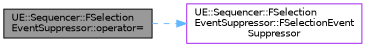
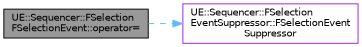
node "UE::Sequencer::FSelection EventSuppressor::operator=": label "UE::Sequencer::FSelection EventSuppressor::operator=" -> "UE::Sequencer::FSelection FSelectionEvent::operator="
